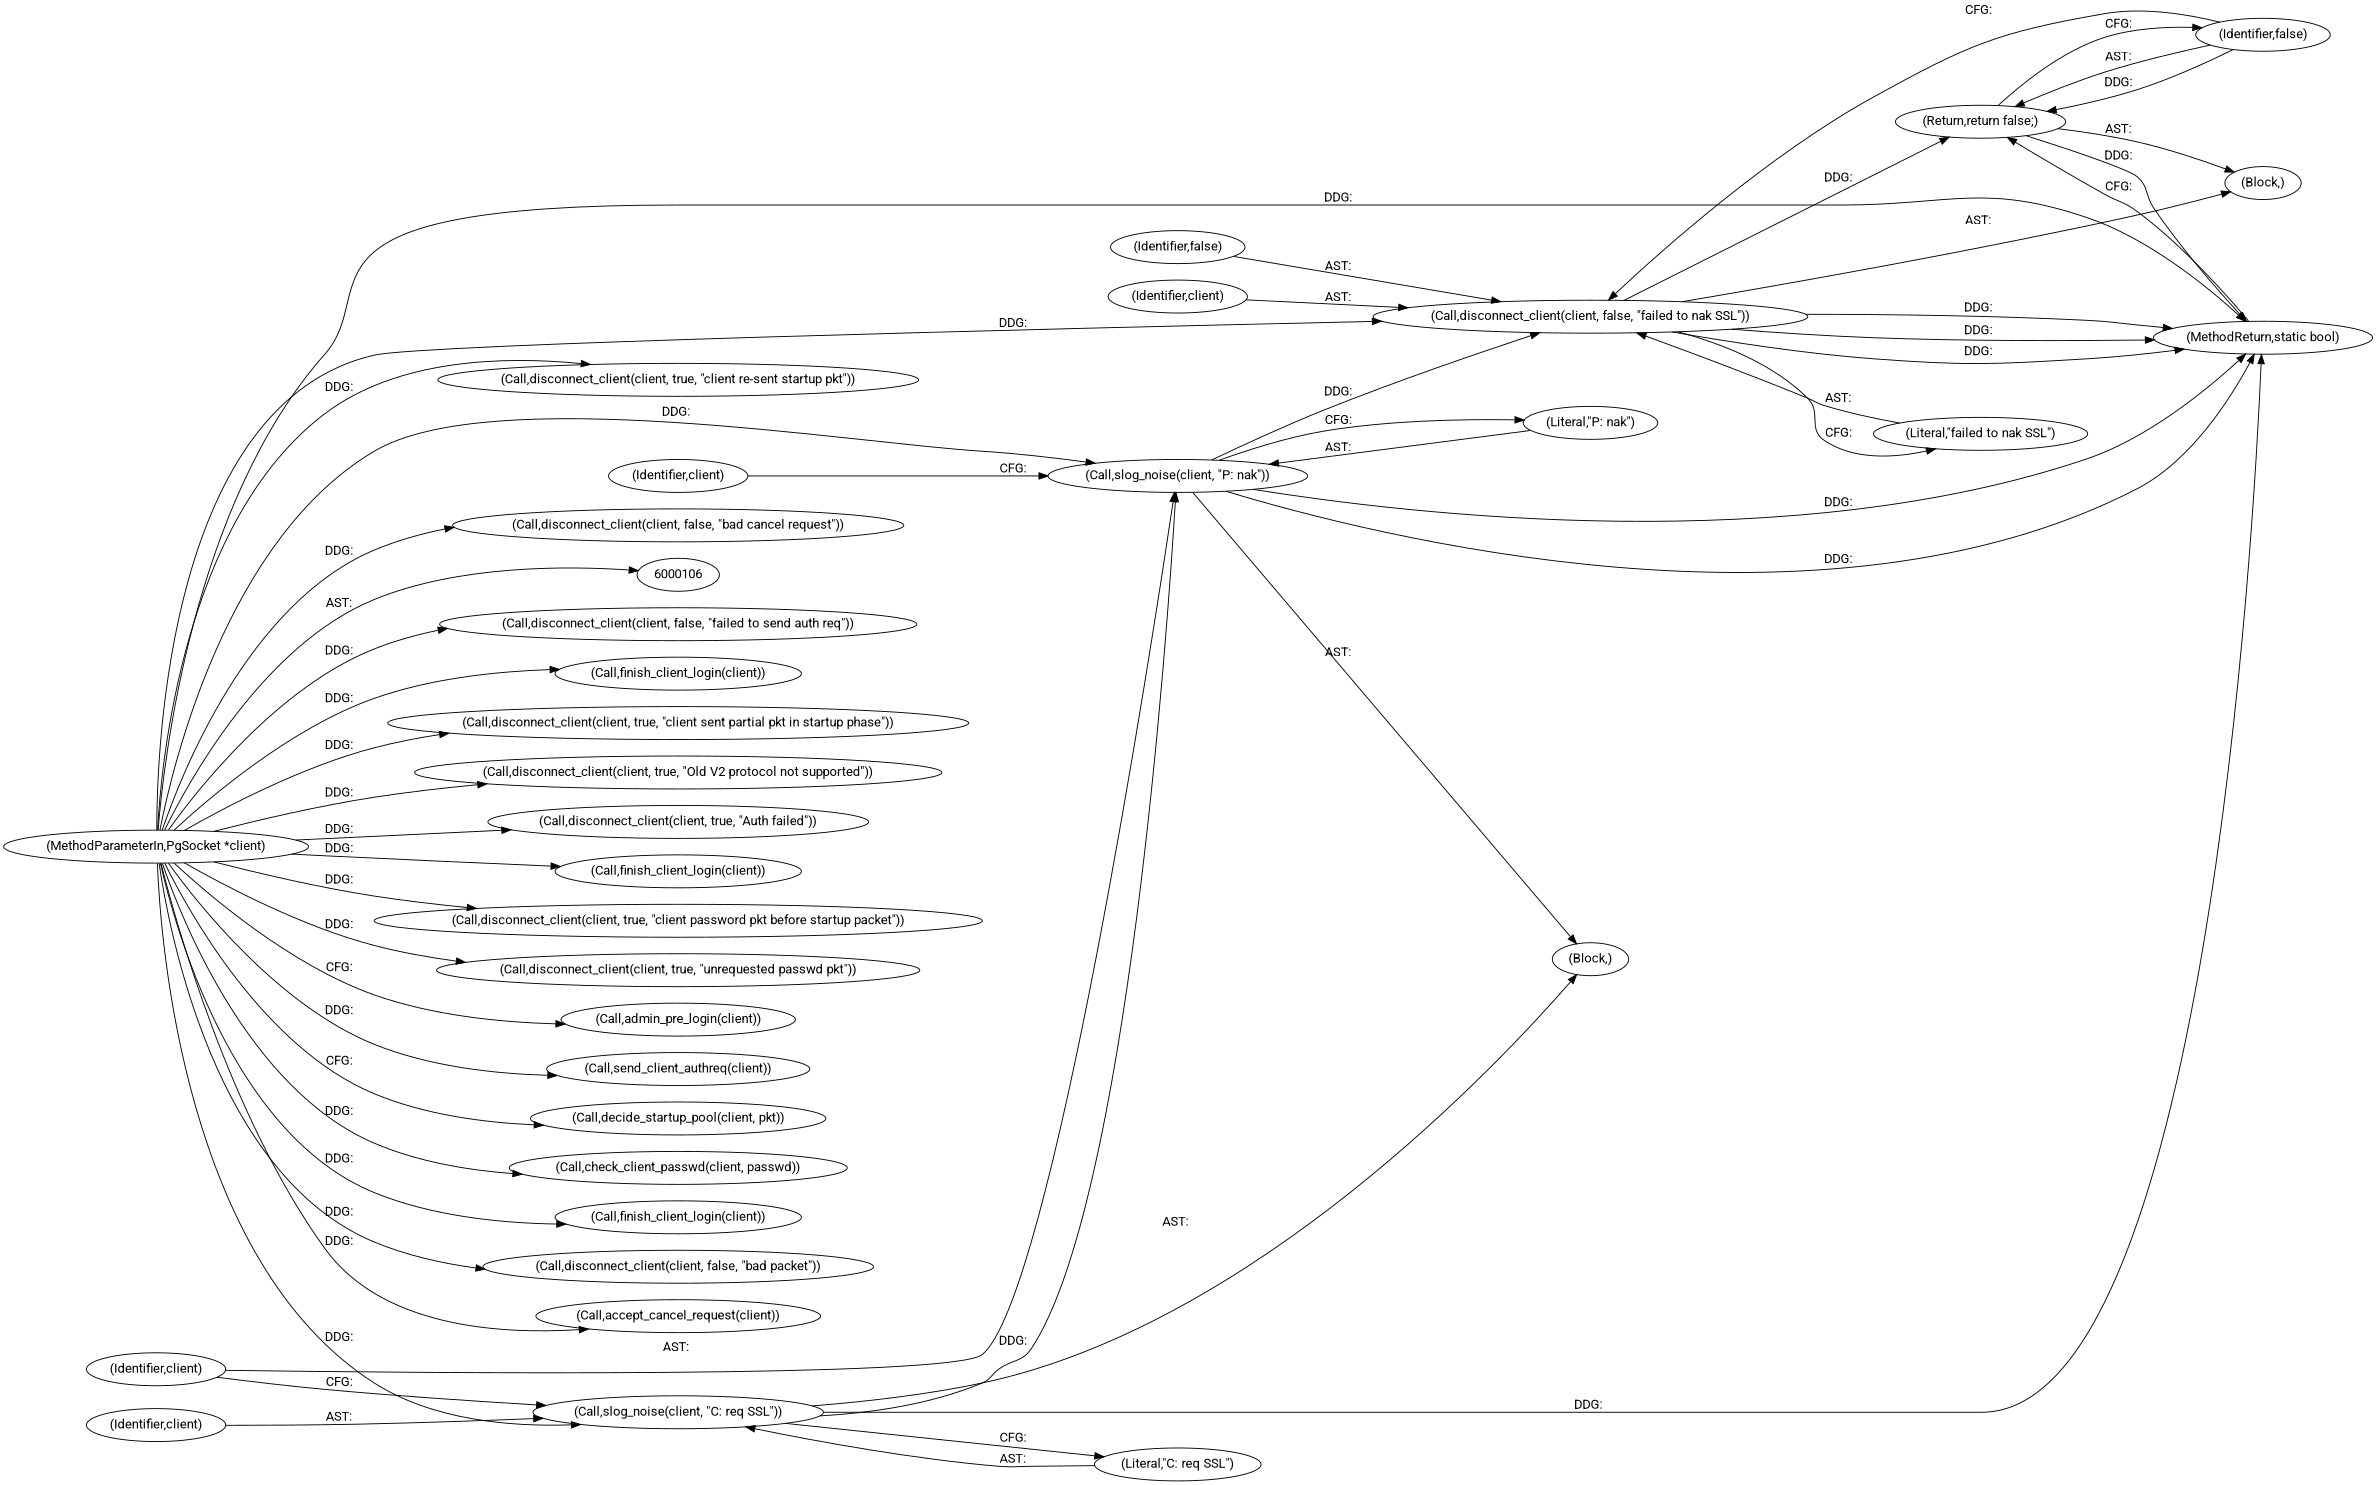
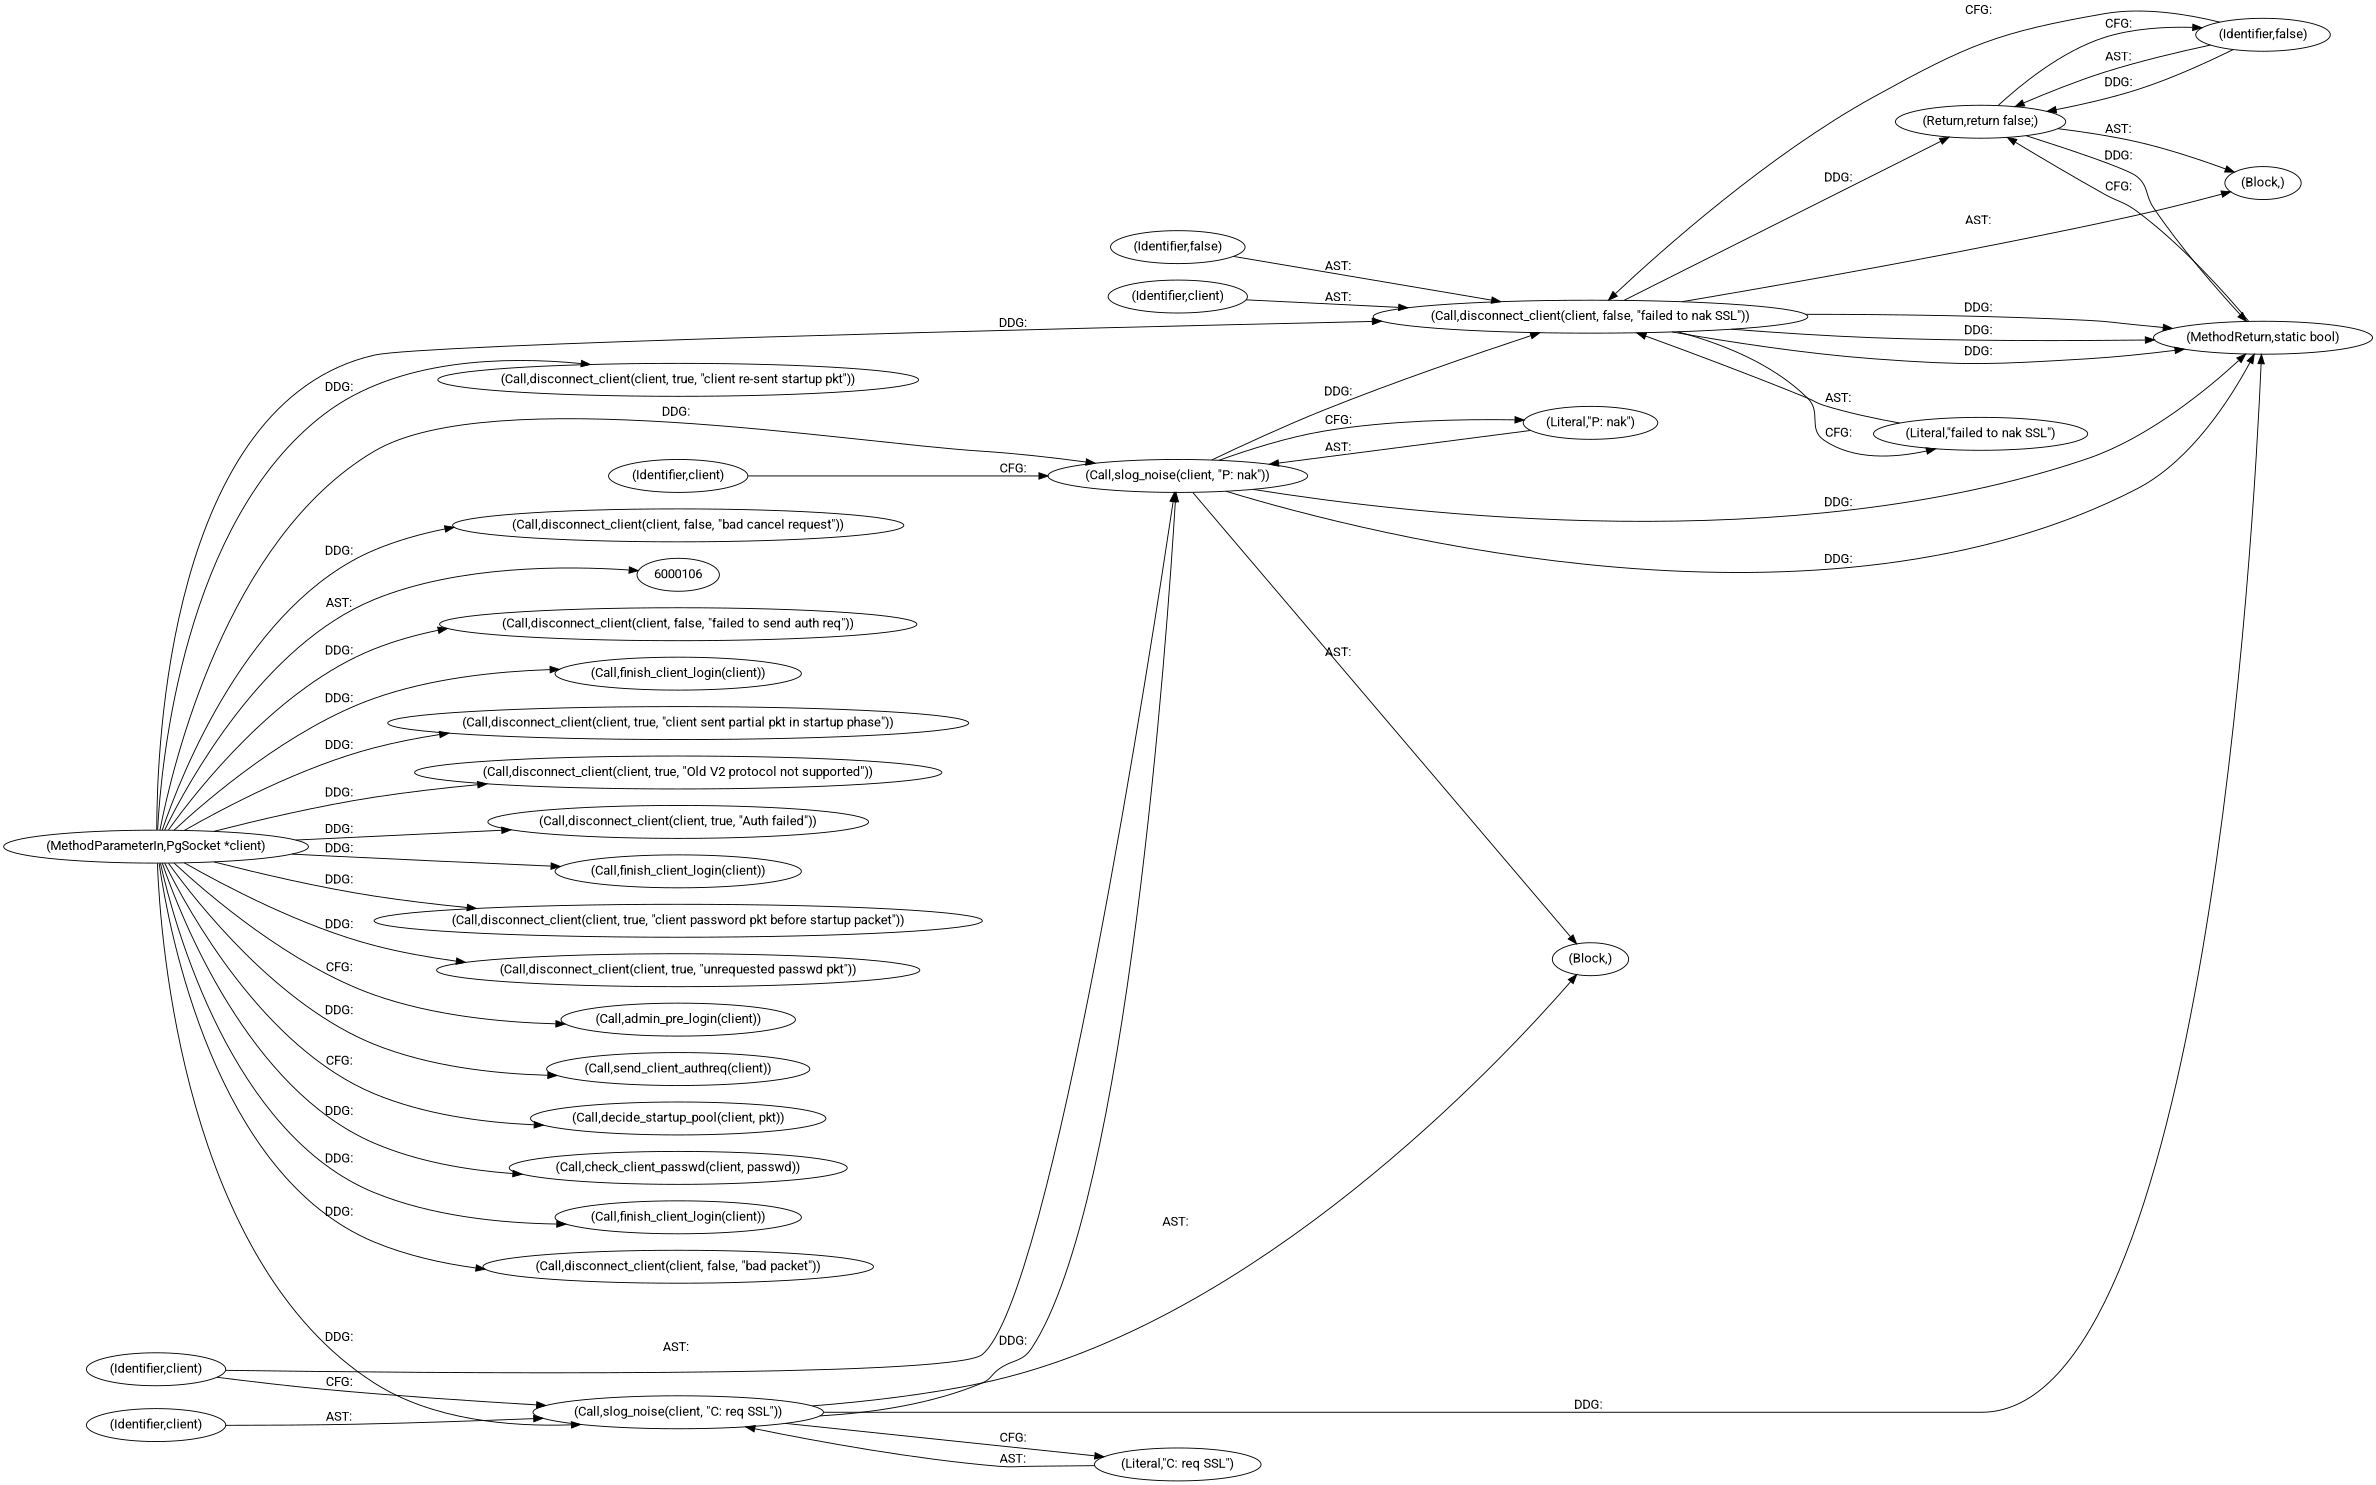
edge "(MethodParameterIn,PgSocket *client)" -> "(MethodReturn,static bool)": removed, label "DDG:"
node "(Call,accept_cancel_request(client))": removed
